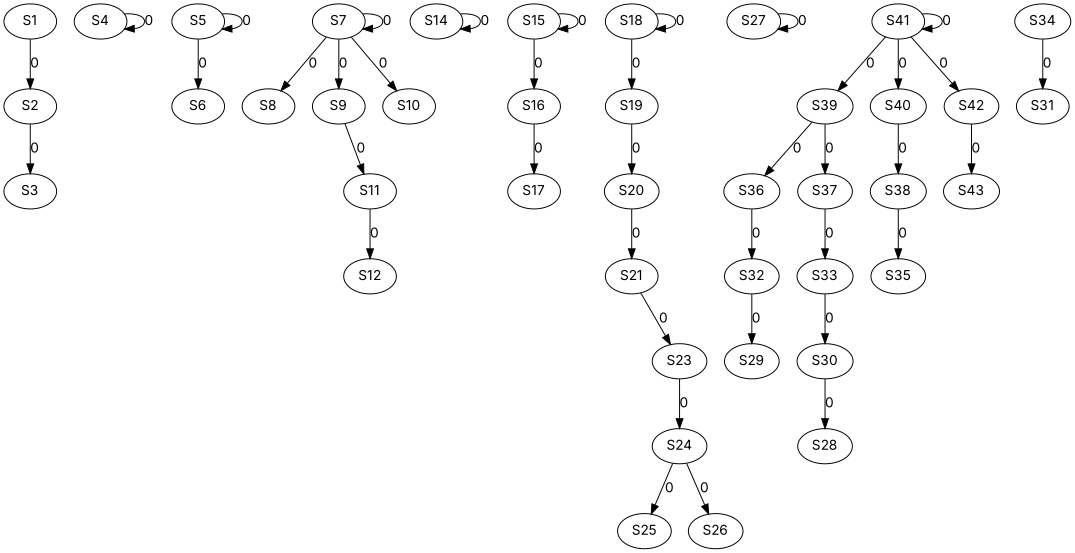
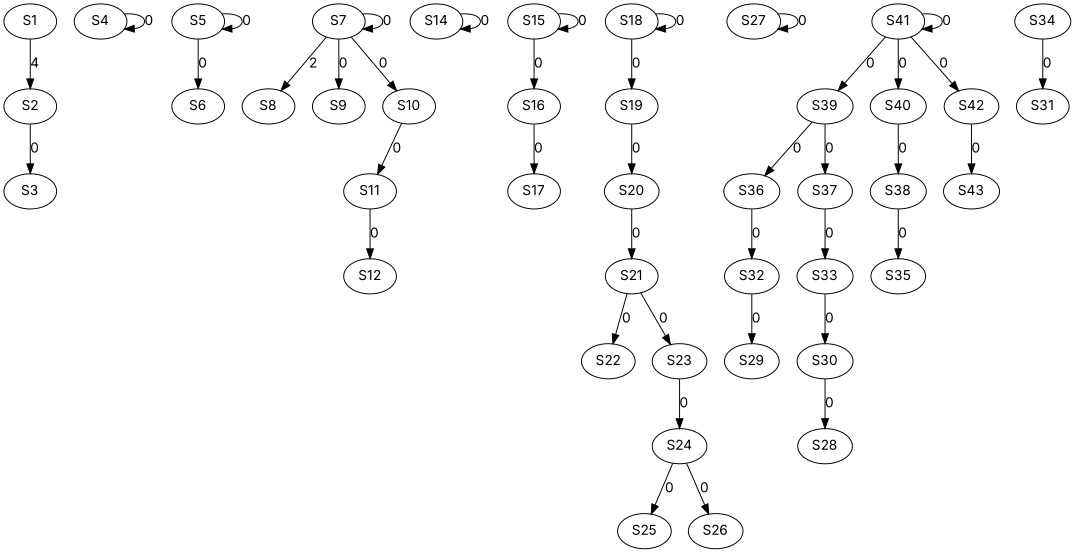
edge "S1" -> "S2": label "0" -> "4"
edge "S7" -> "S8": label "0" -> "2"
edge "S9" -> "S11": now "S10" -> "S11"
node "S22": added
